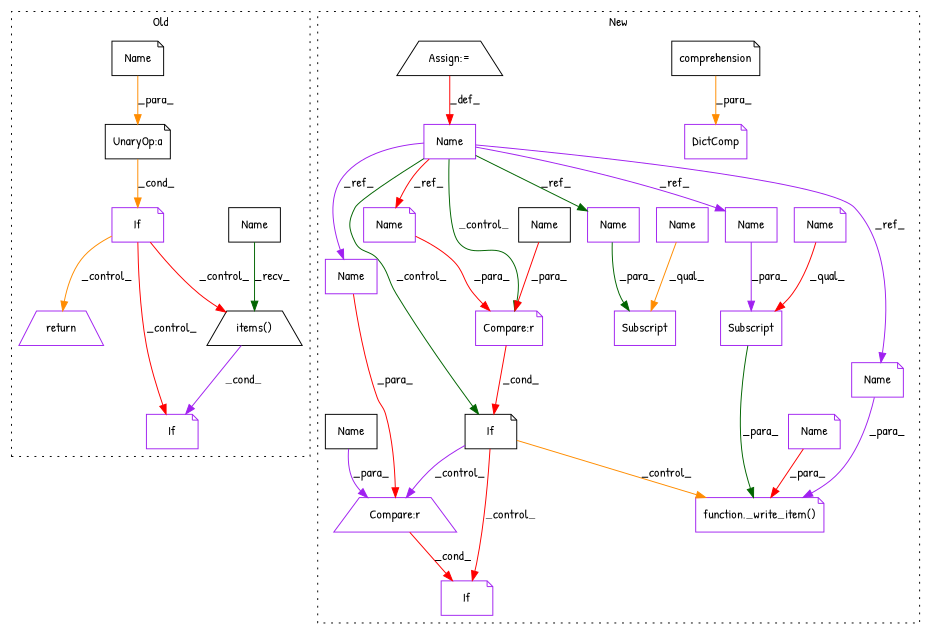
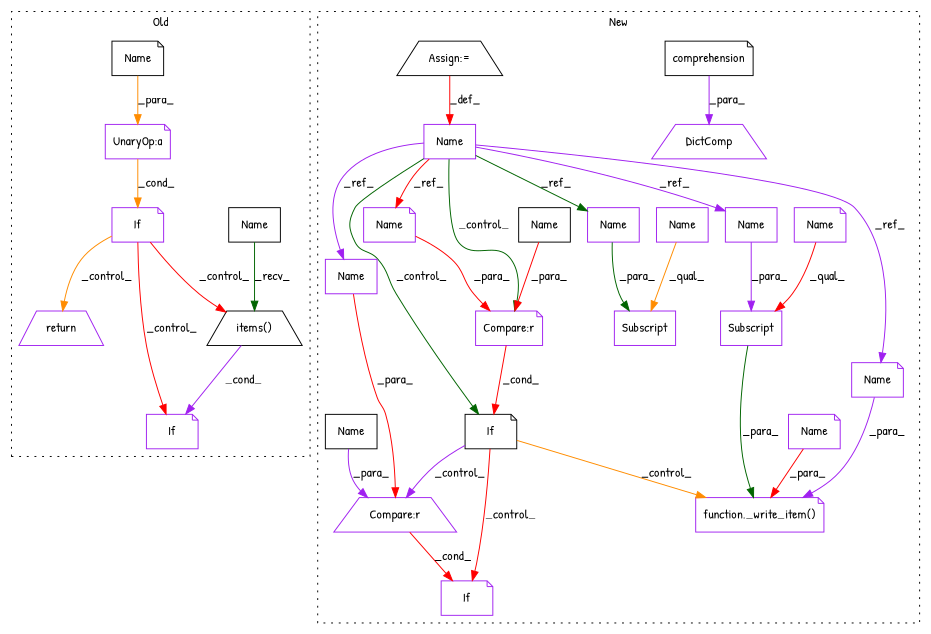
edge "comprehension" -> "DictComp": color darkorange -> purple
node "UnaryOp:a": color black -> purple
node "DictComp": shape note -> trapezium
